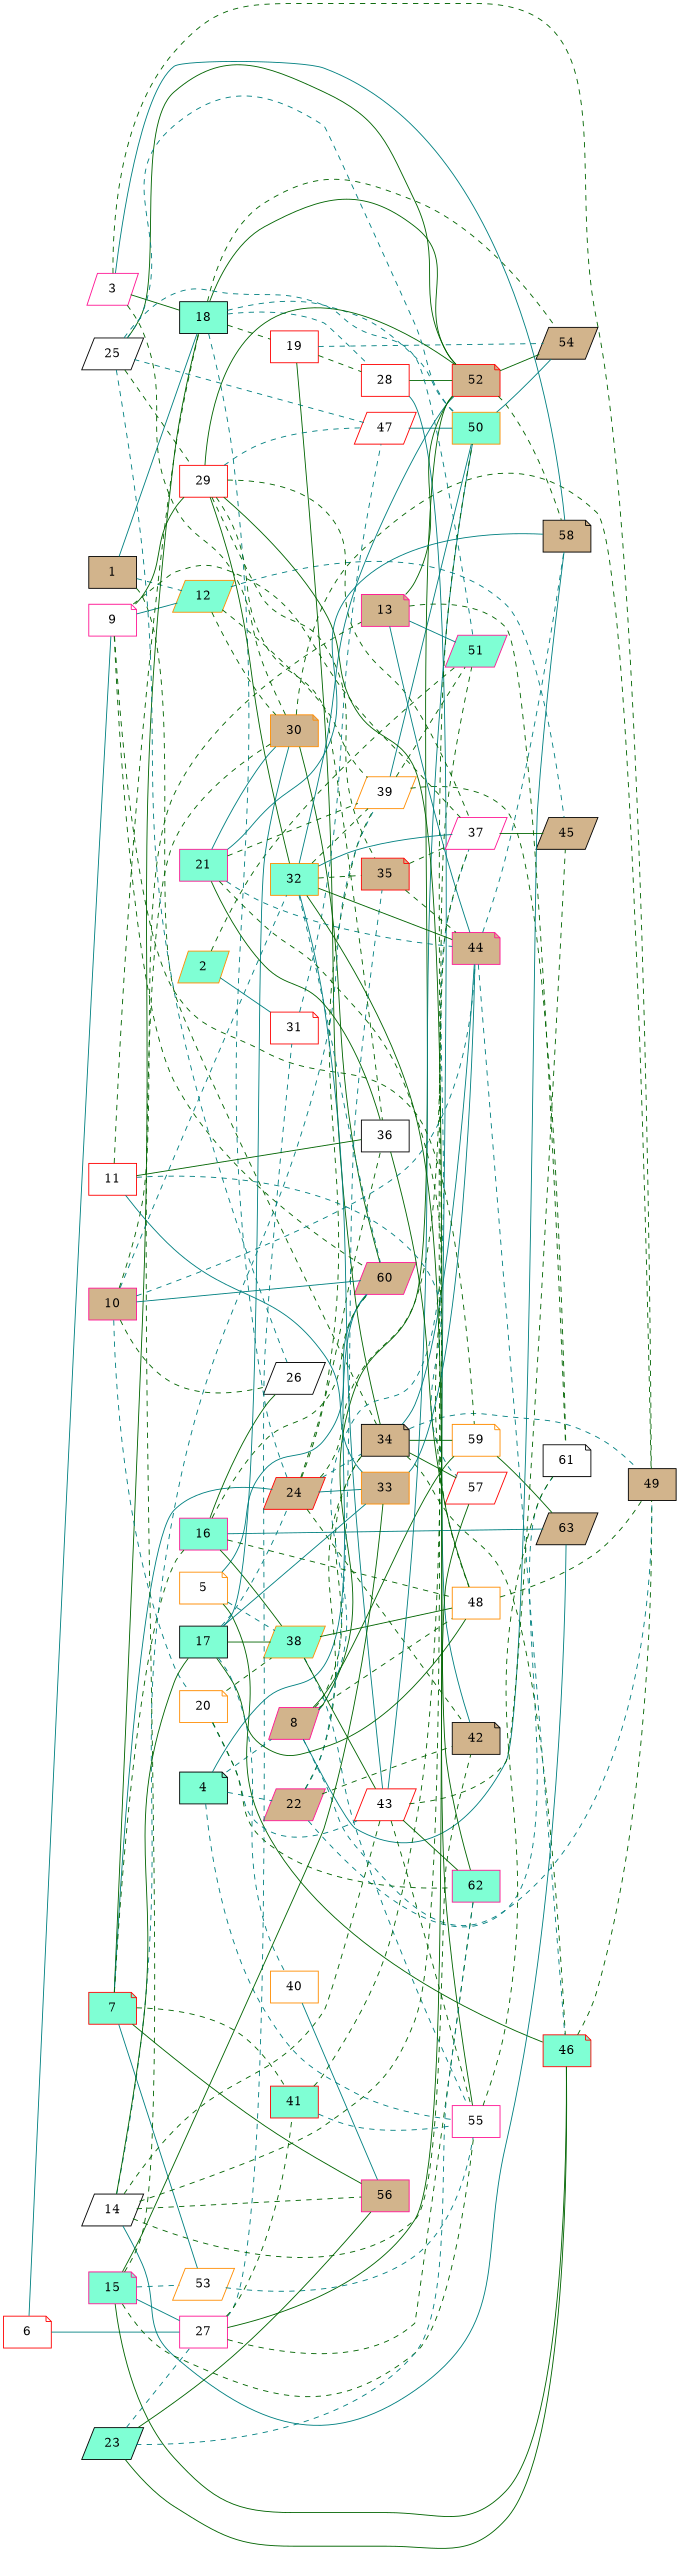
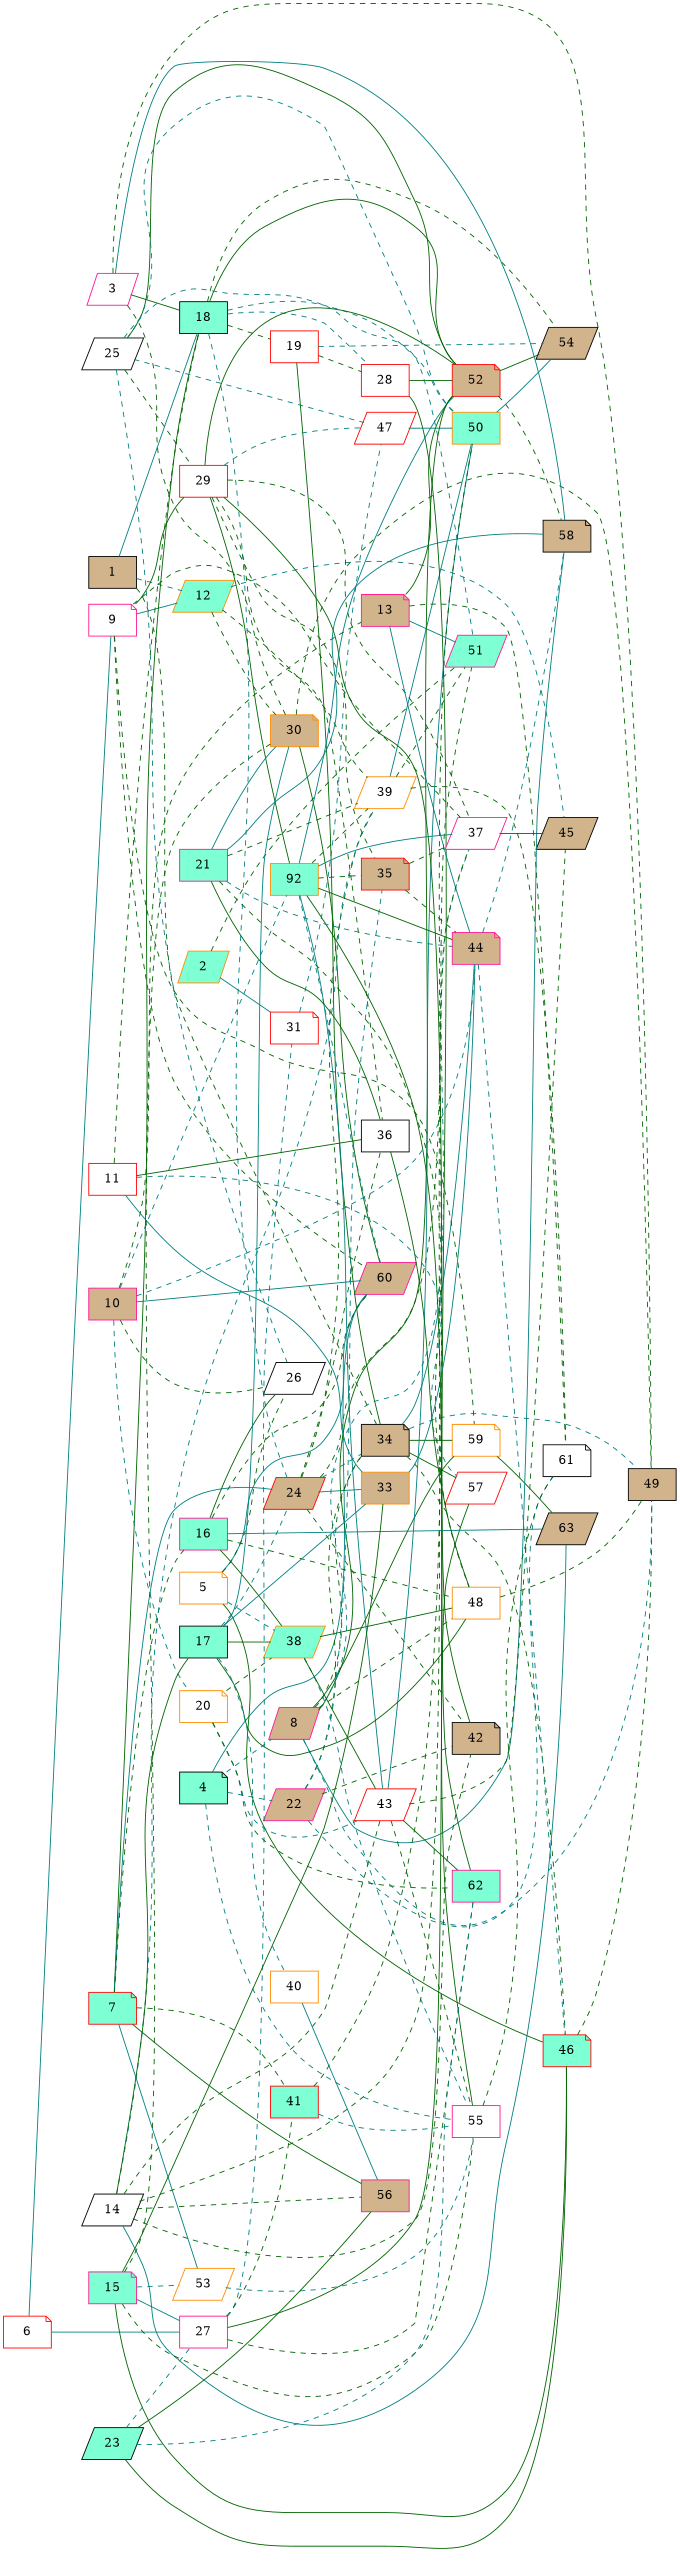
node "32": label "32" -> "92"
edge "28" -- "42": color teal -> darkgreen
edge "26" -- "5": added
